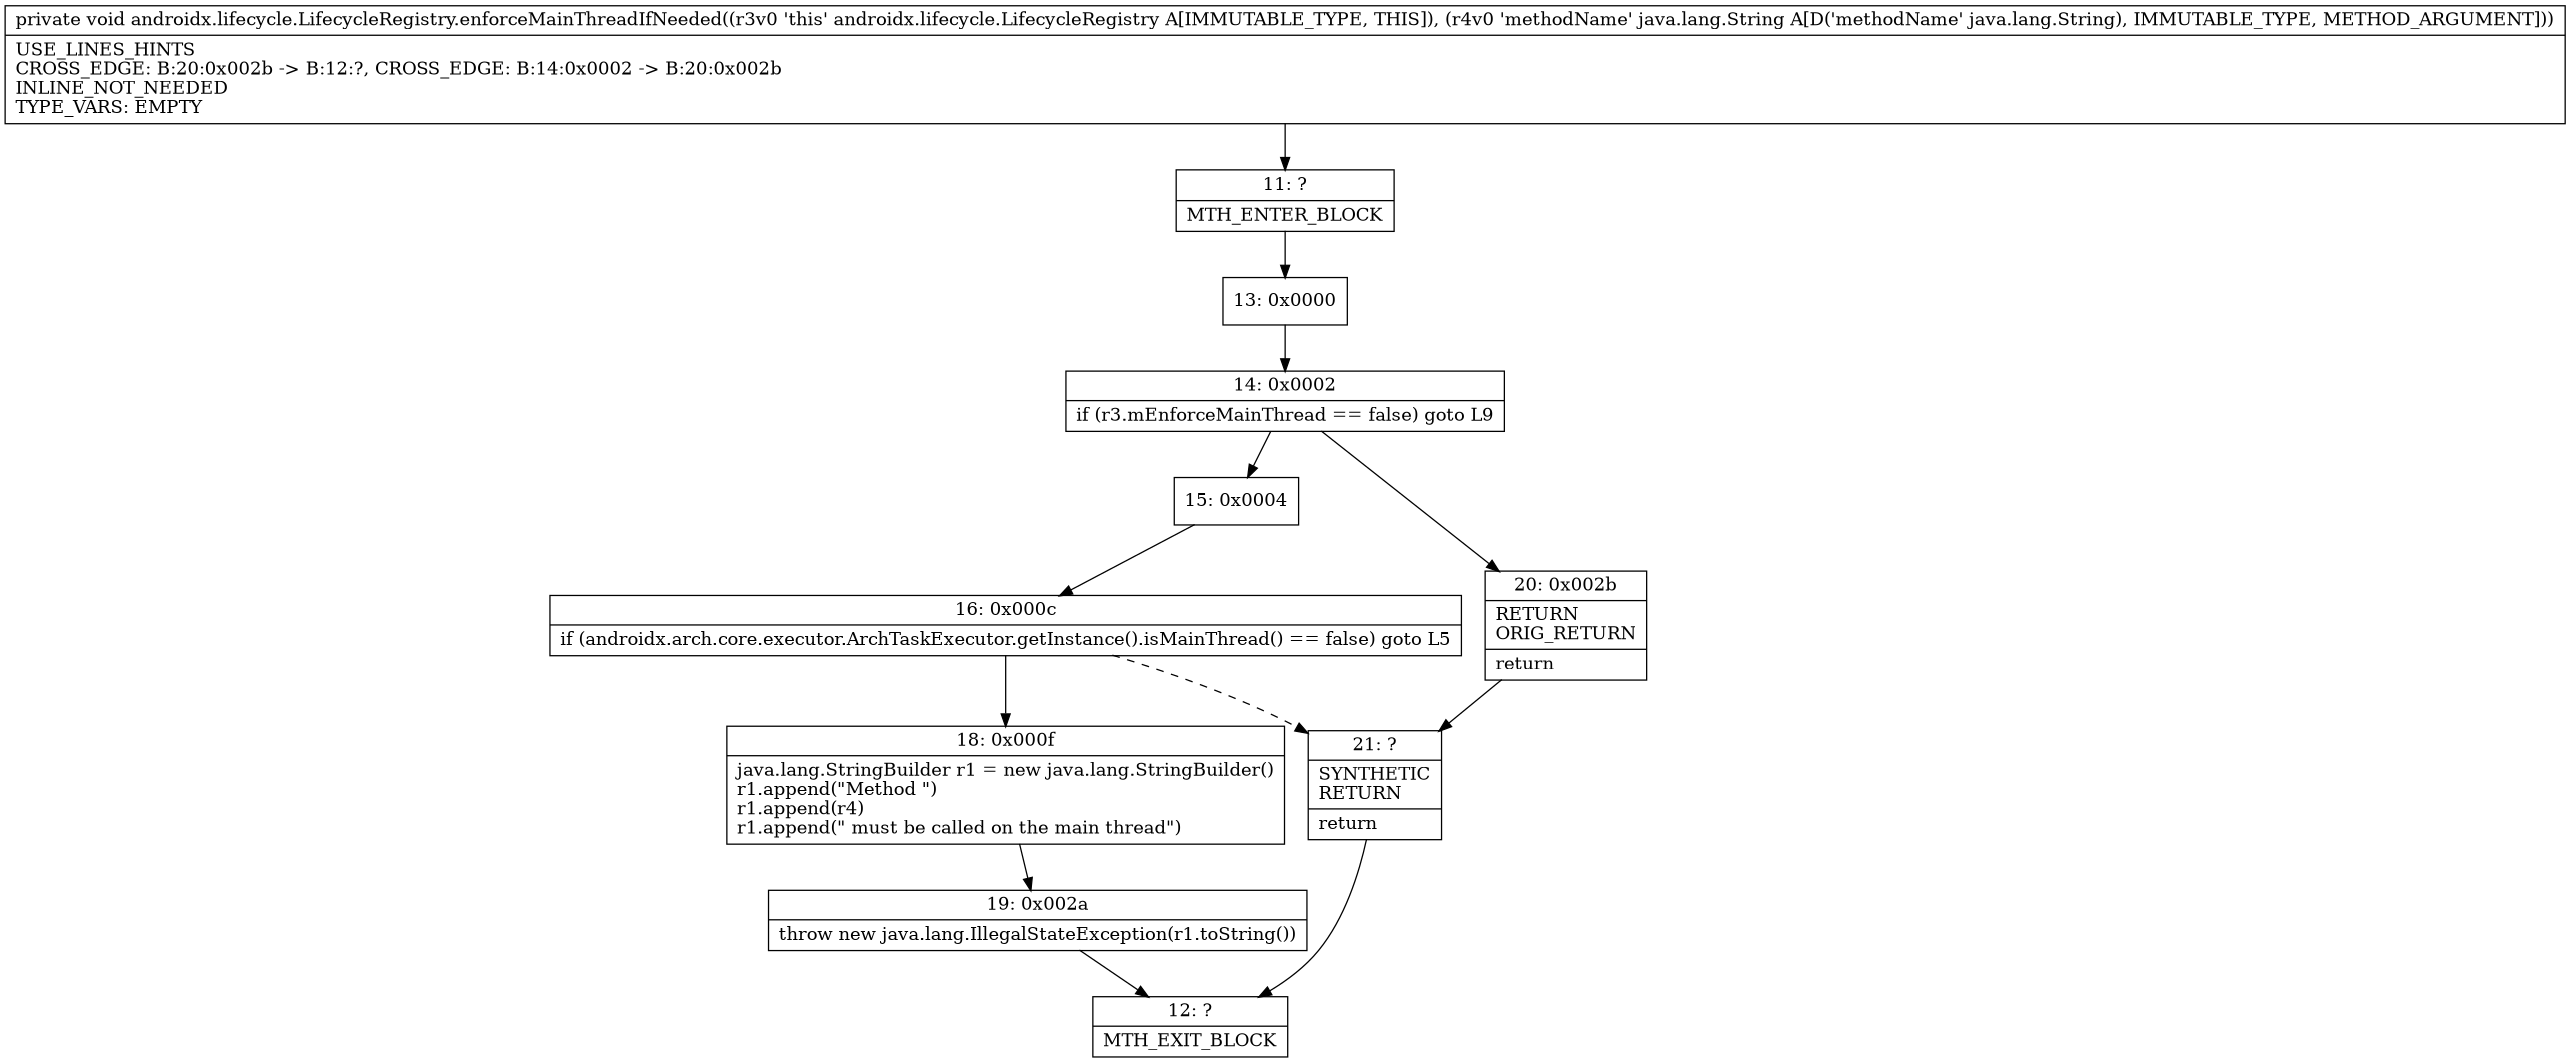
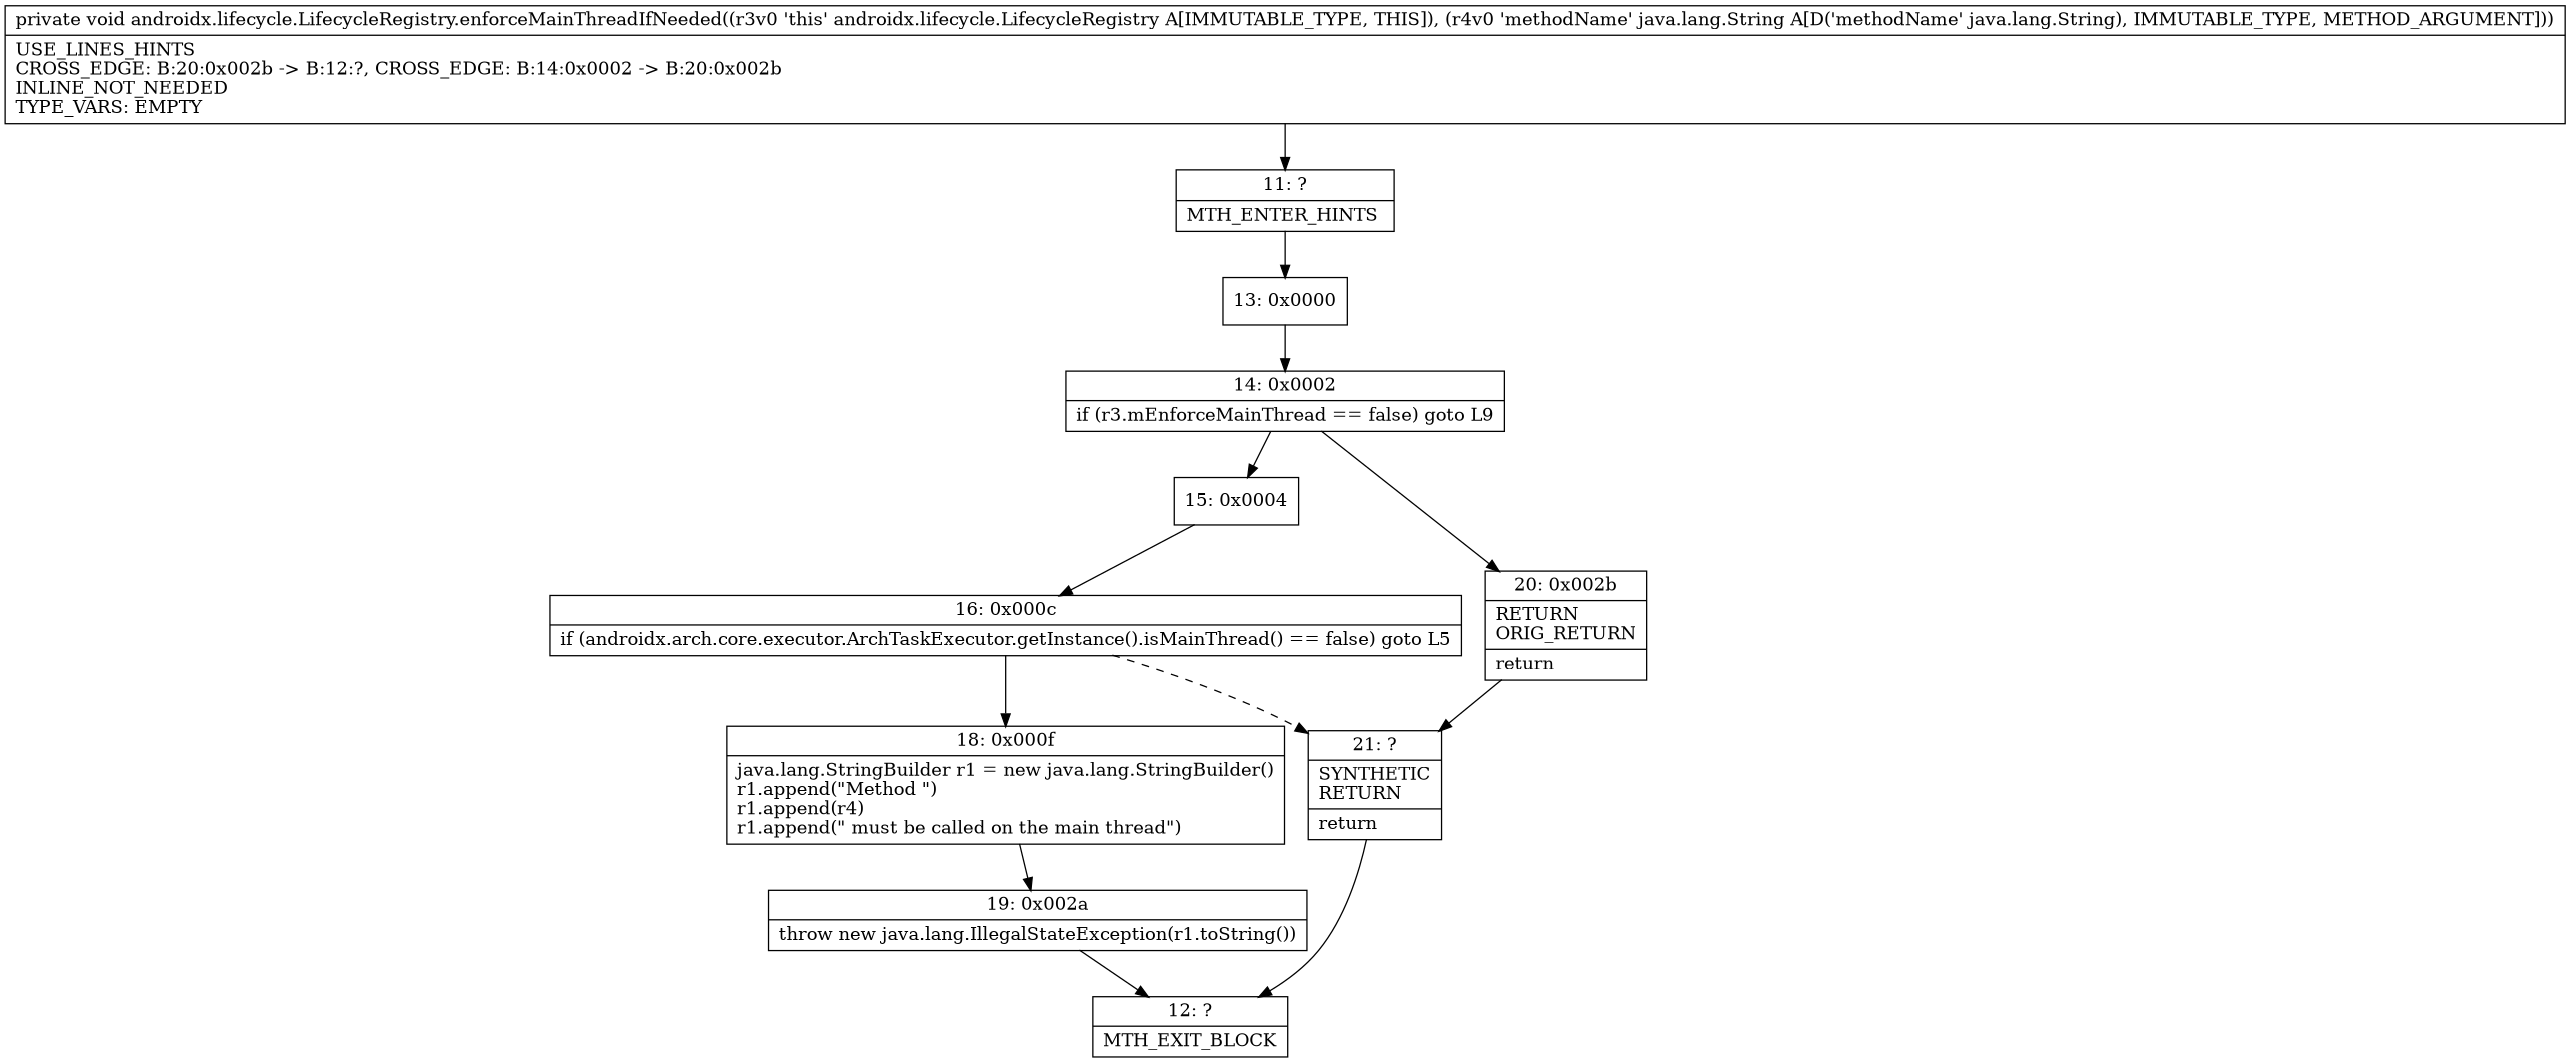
node "11: ?": text "MTH_ENTER_BLOCK" -> "MTH_ENTER_HINTS"
